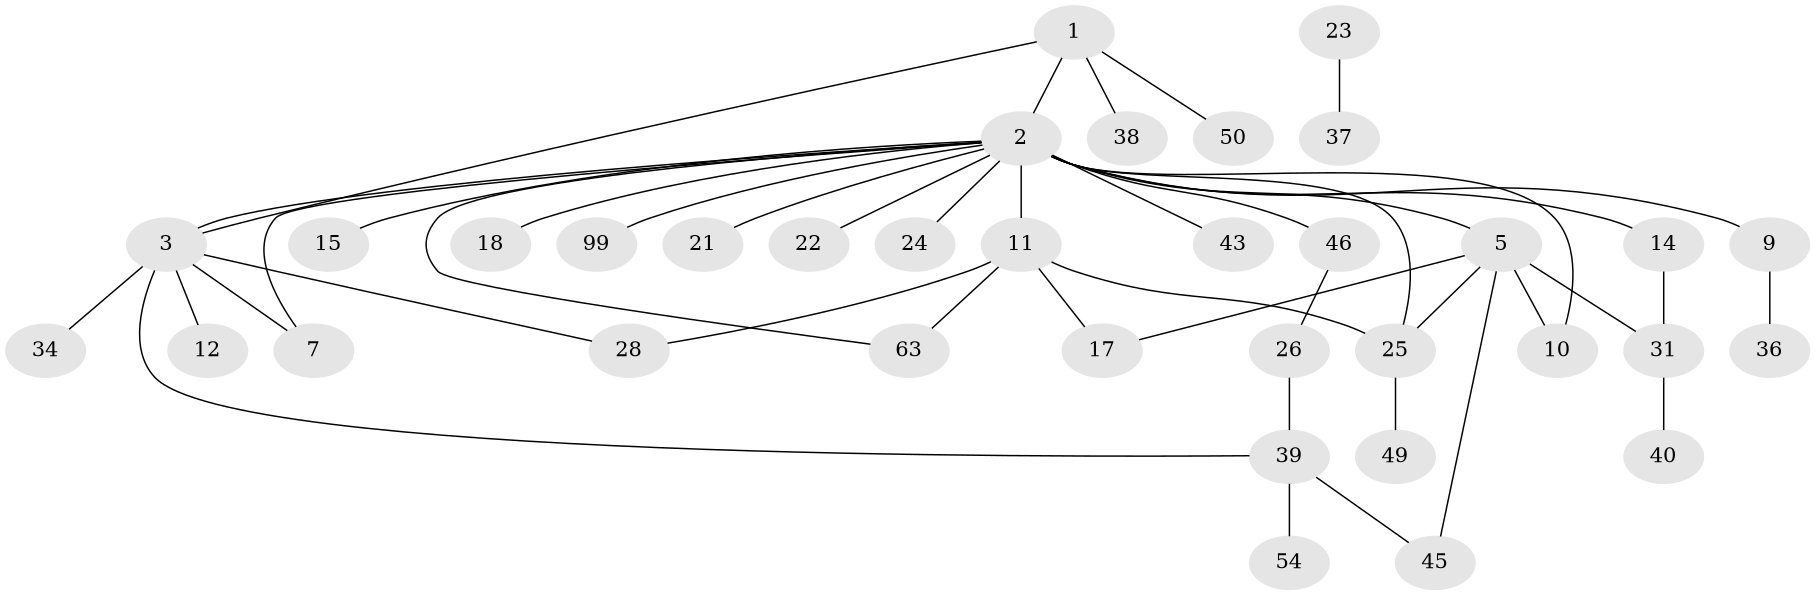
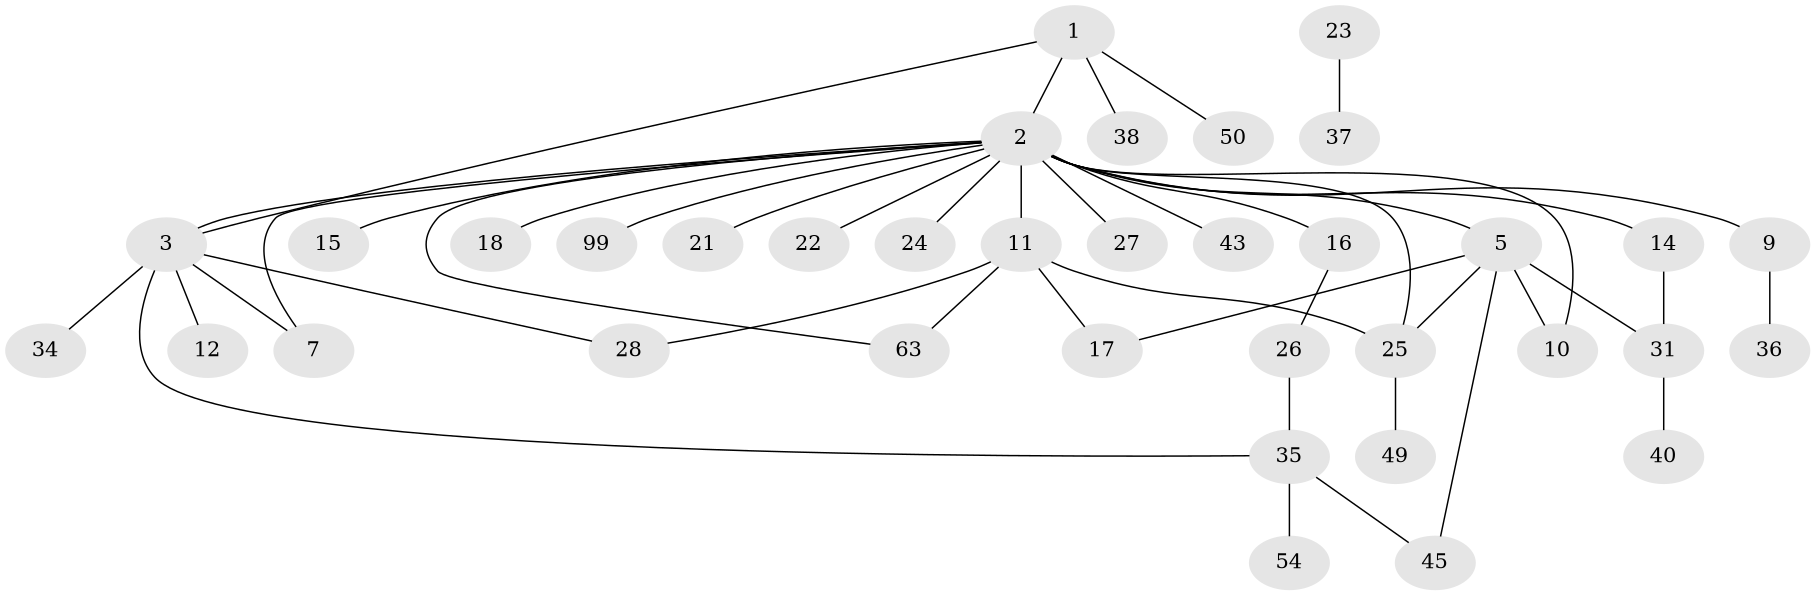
node "27": added
node "46": label "46" -> "16"
node "39": label "39" -> "35"
